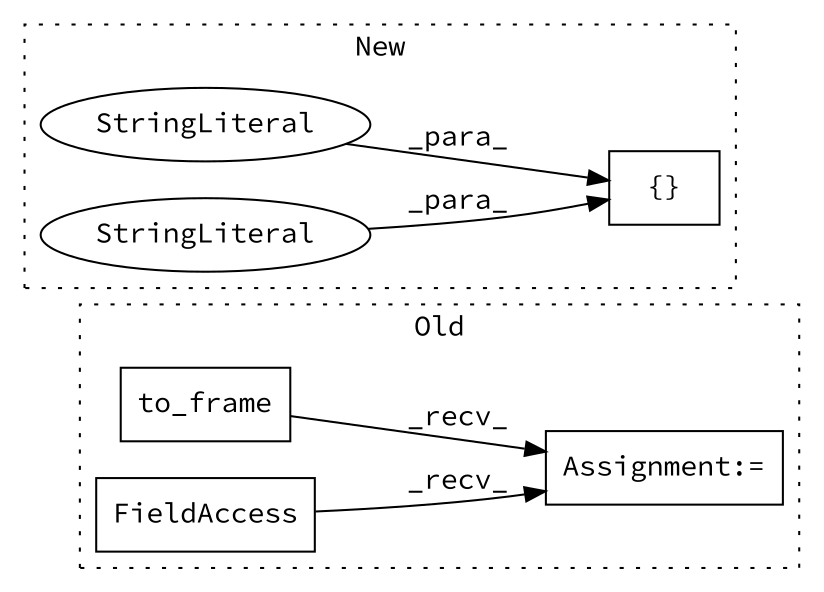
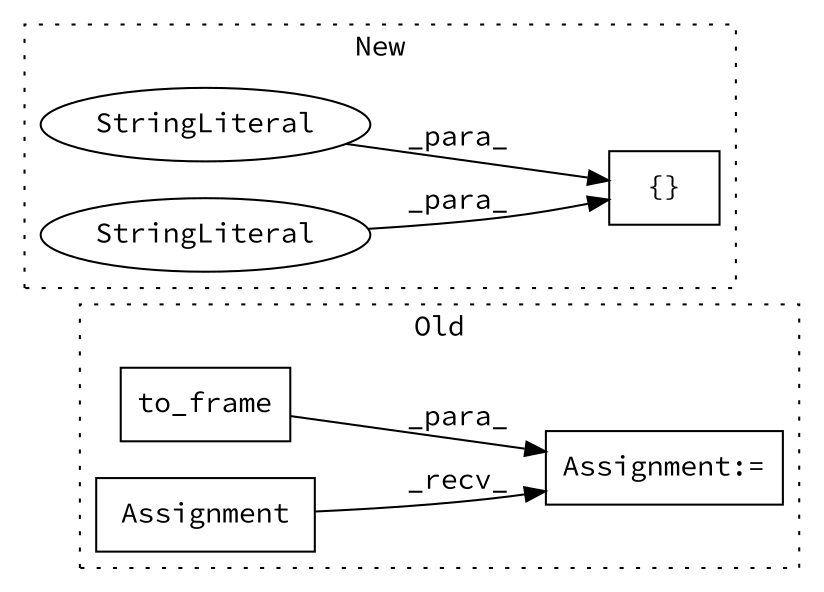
edge "to_frame" -> "Assignment:=": label "_recv_" -> "_para_"
node "FieldAccess": label "FieldAccess" -> "Assignment"
